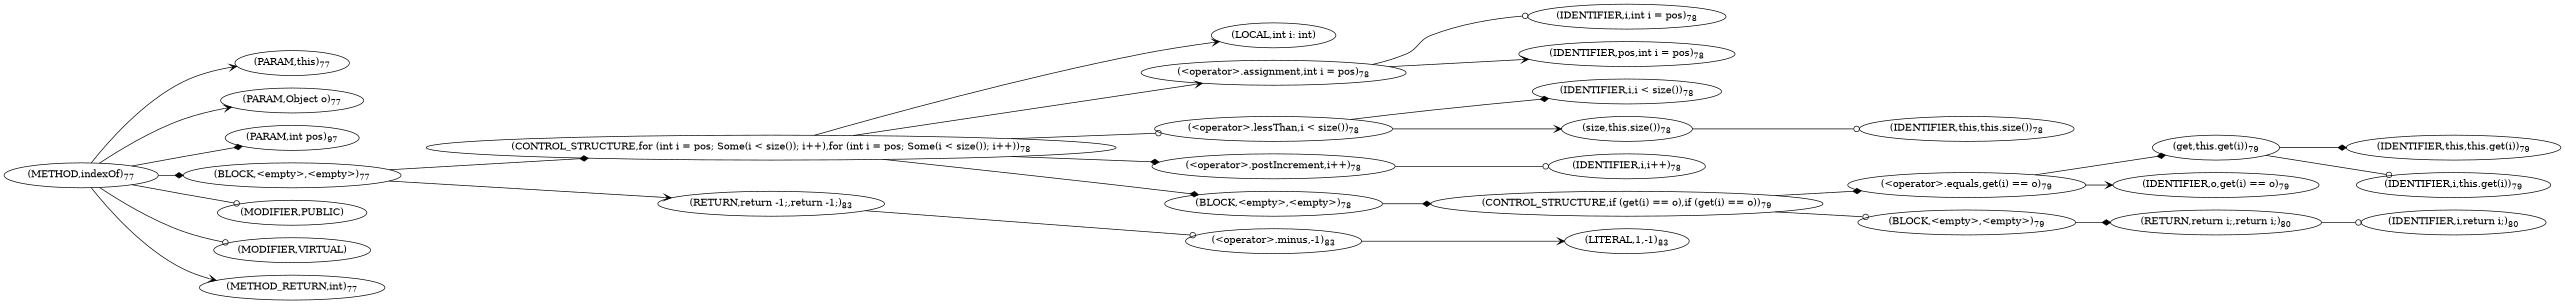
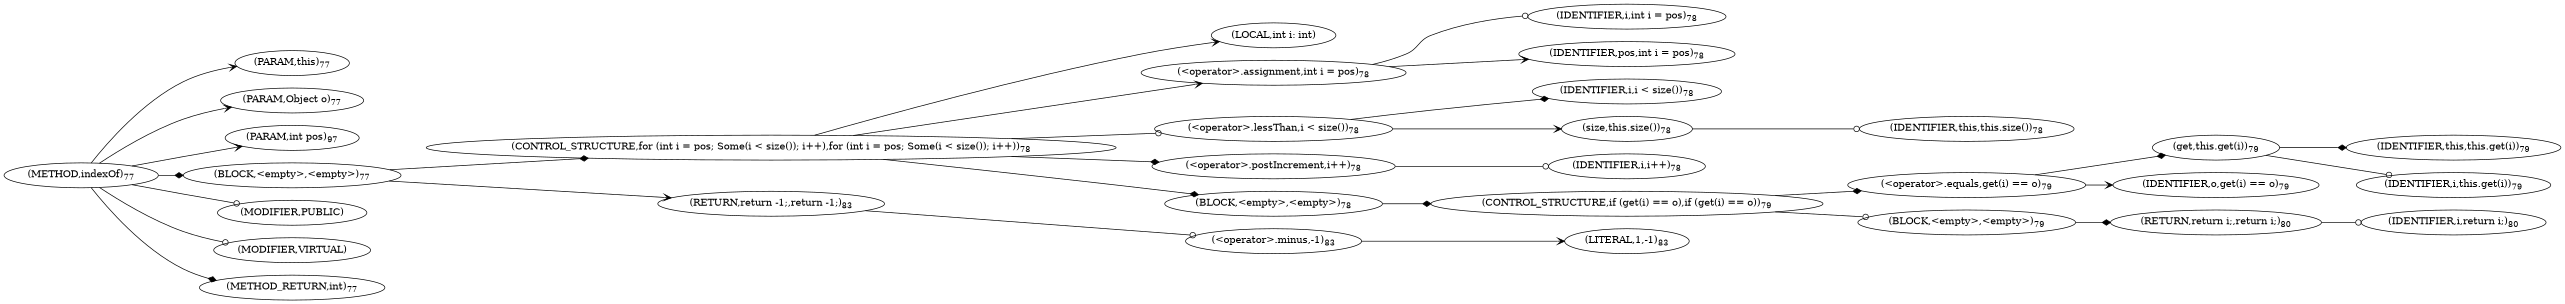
edge "(METHOD,indexOf)" -> "(PARAM,int pos)": arrowhead diamond -> vee
edge "(METHOD,indexOf)" -> "(METHOD_RETURN,int)": arrowhead vee -> diamond
